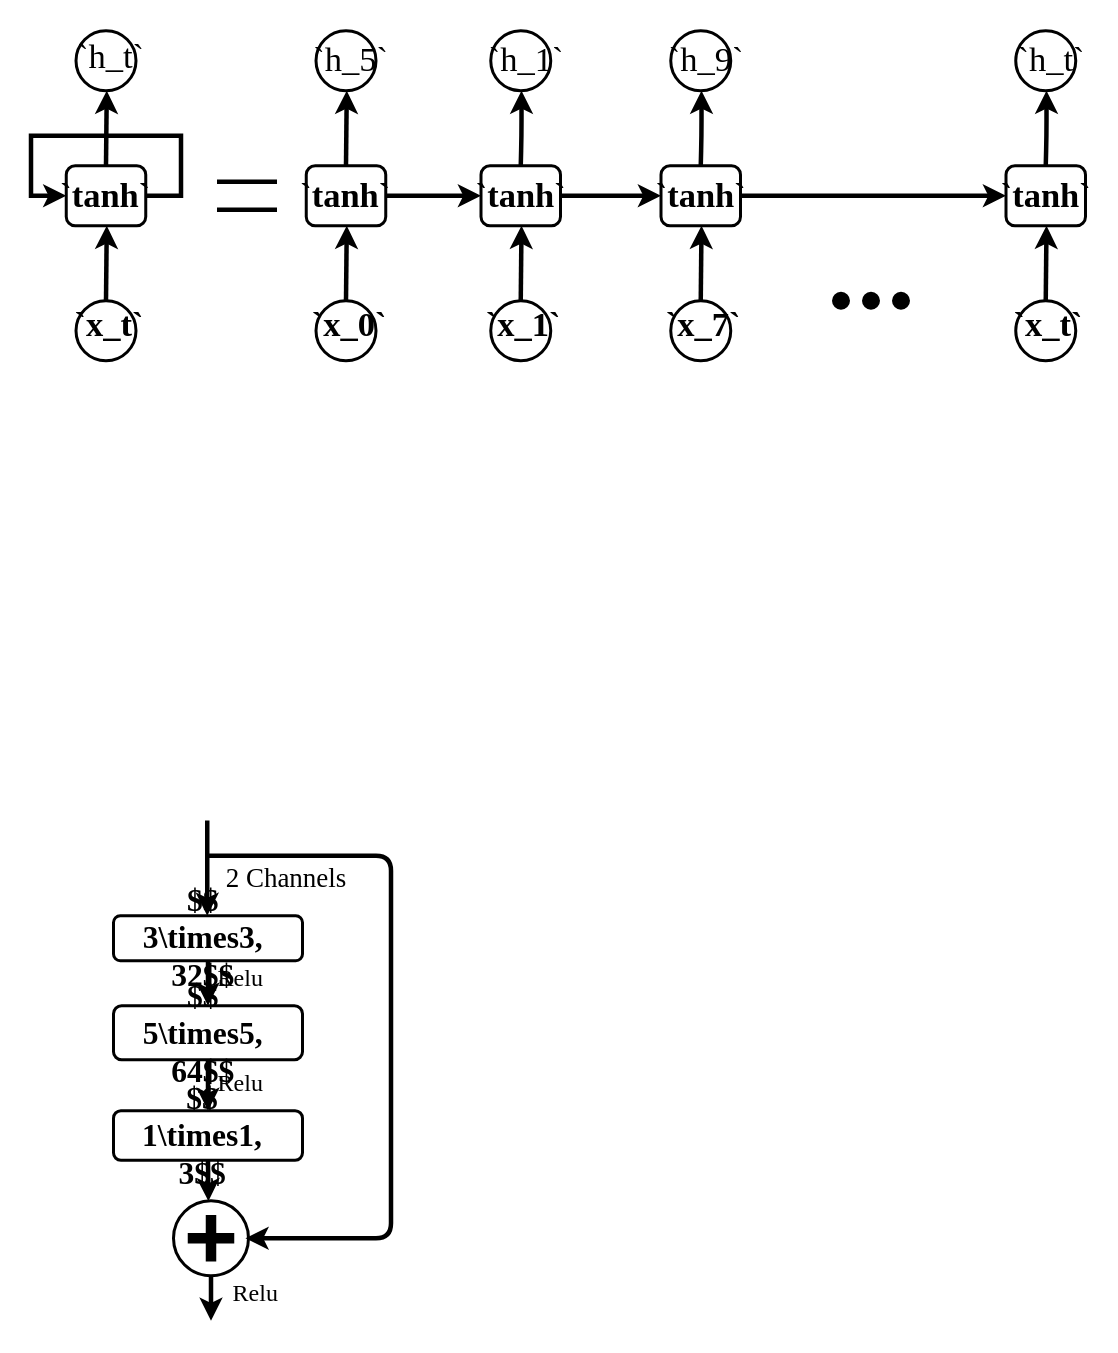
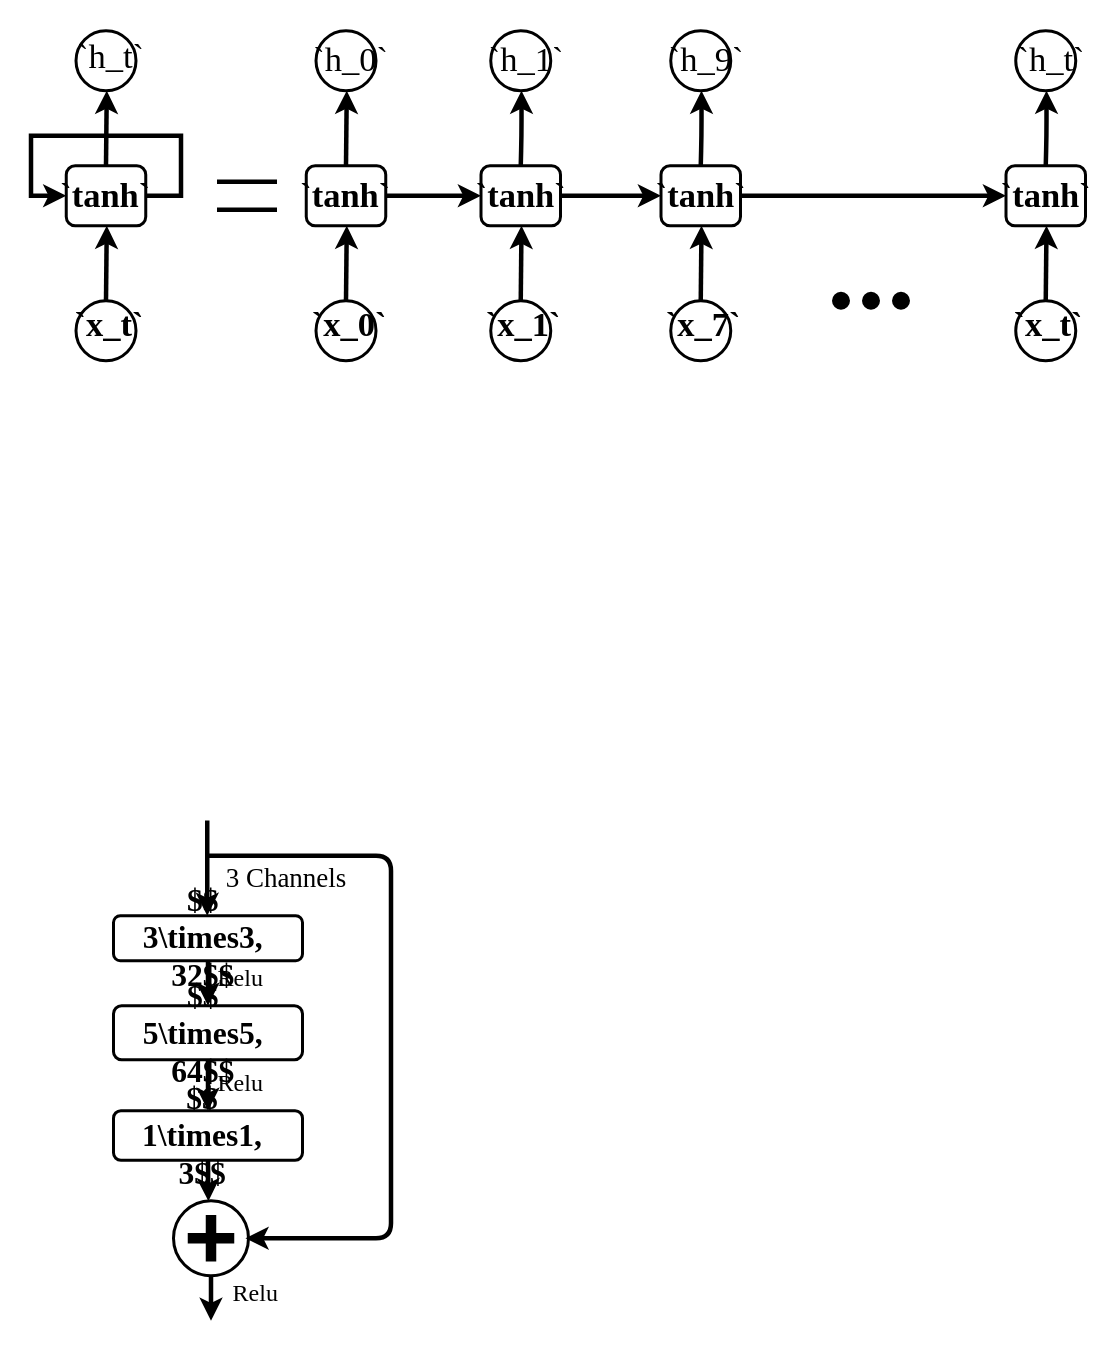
node "`h_5`": label "`h_5`" -> "`h_0`"
node "2 Channels": label "2 Channels" -> "3 Channels"
